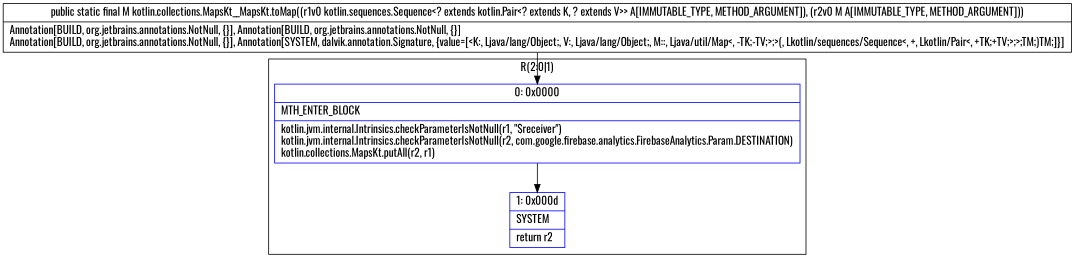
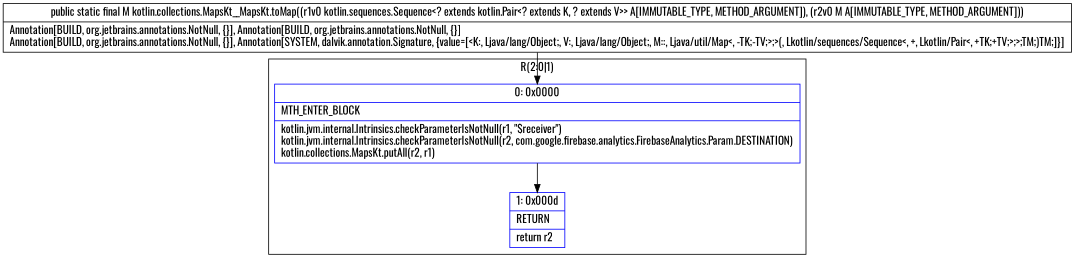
node "1: 0x000d": text "SYSTEM" -> "RETURN"
